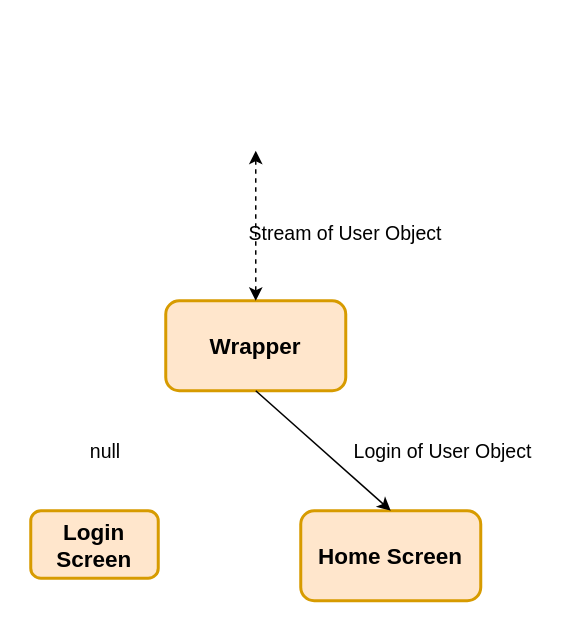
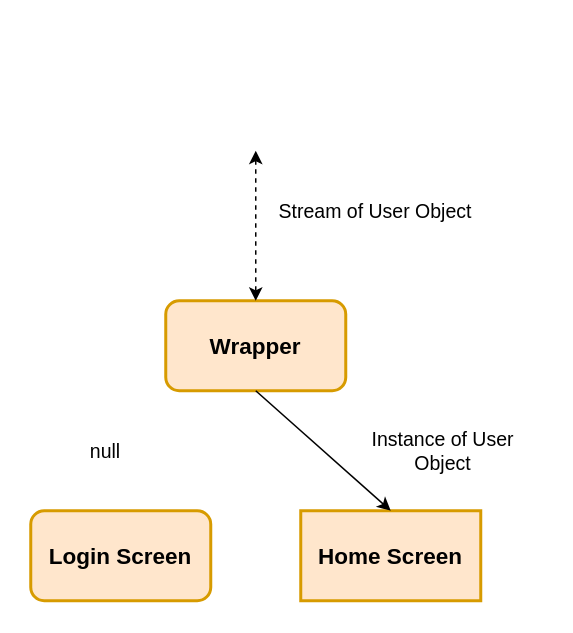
node "Stream of User Object": moved (346, 233) -> (376, 211)
node "Login of User Object": label "Login of User Object" -> "Instance of User Object"
node "Login Screen": size 128x68 -> 180x90
node "Home Screen": shape rounded rectangle -> rectangle
